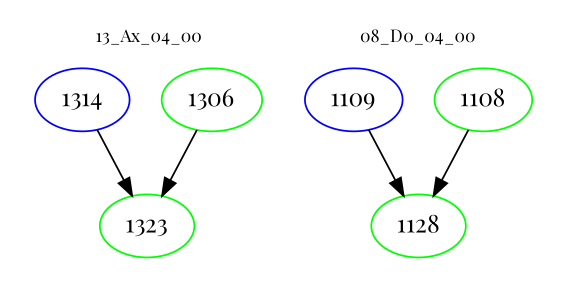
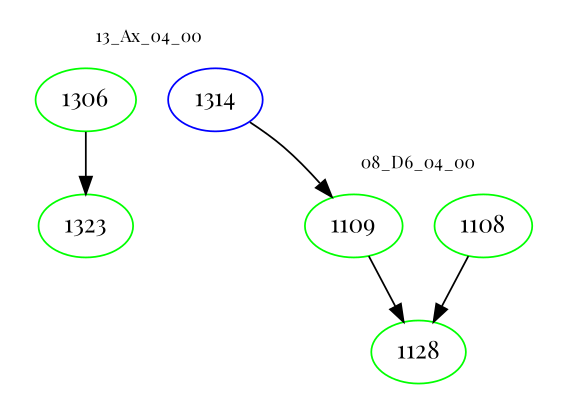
cluster "08_D0_04_00": label "08_D0_04_00" -> "08_D6_04_00"
node "1109": color blue -> green
edge "1314" -> "1323": now "1314" -> "1109"
